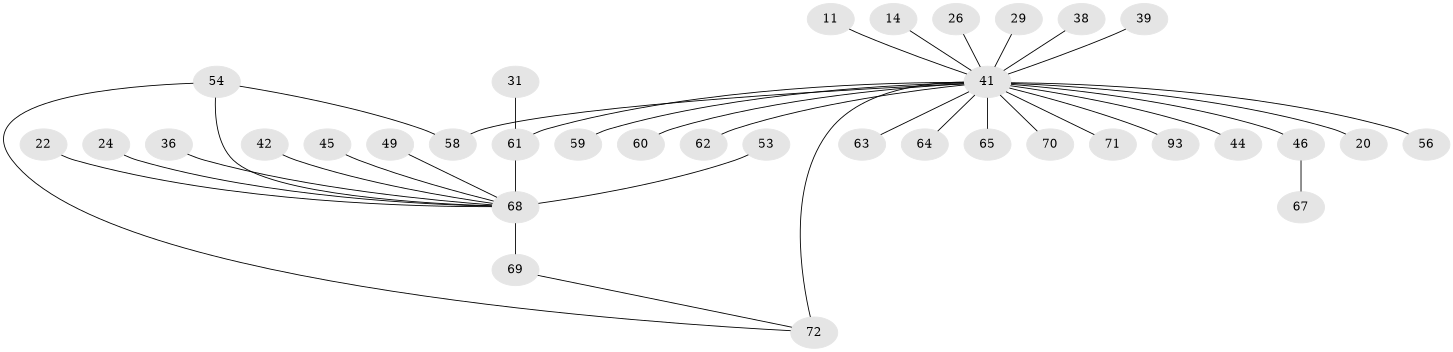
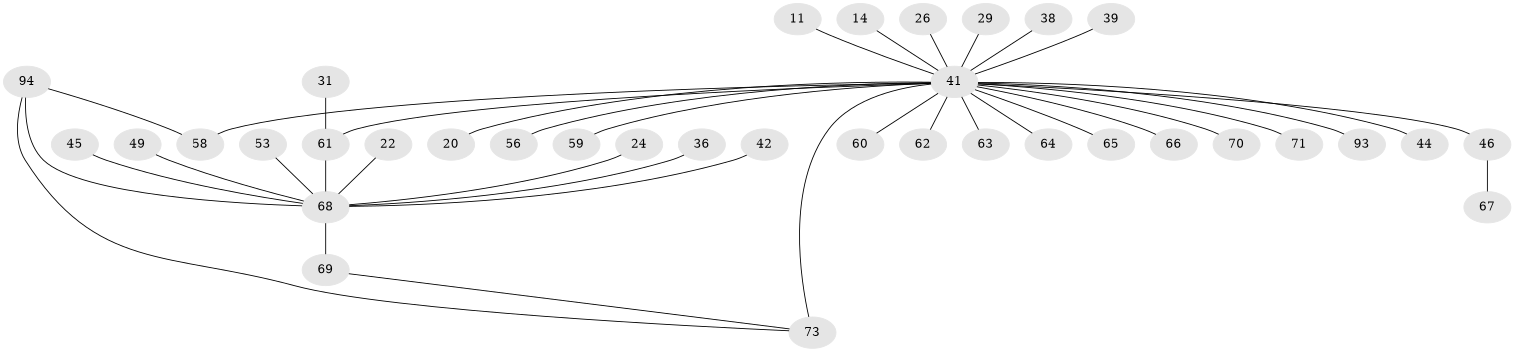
node "54": label "54" -> "94"
node "66": added
node "72": label "72" -> "73"
